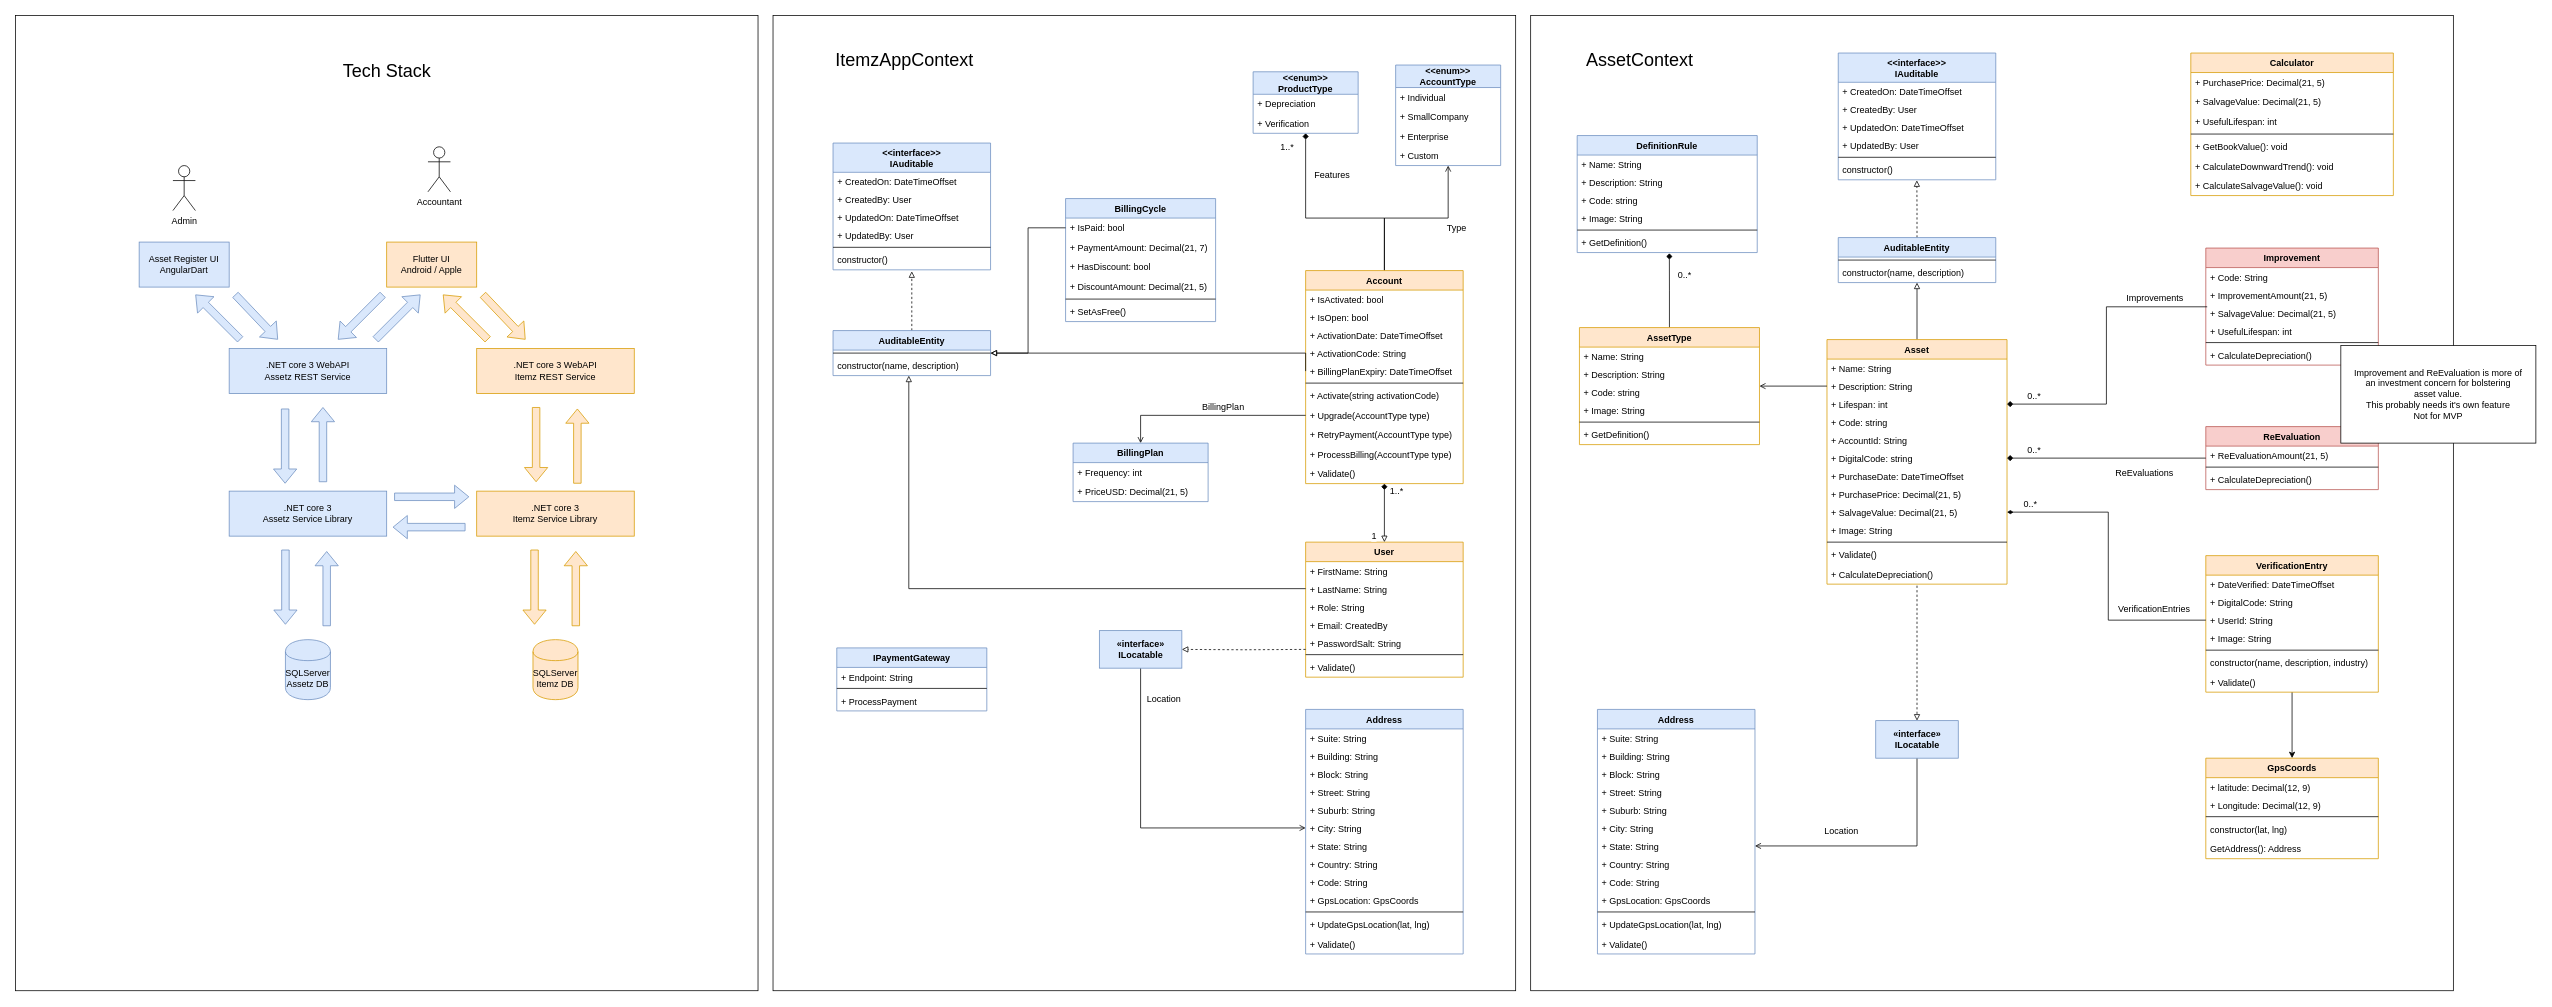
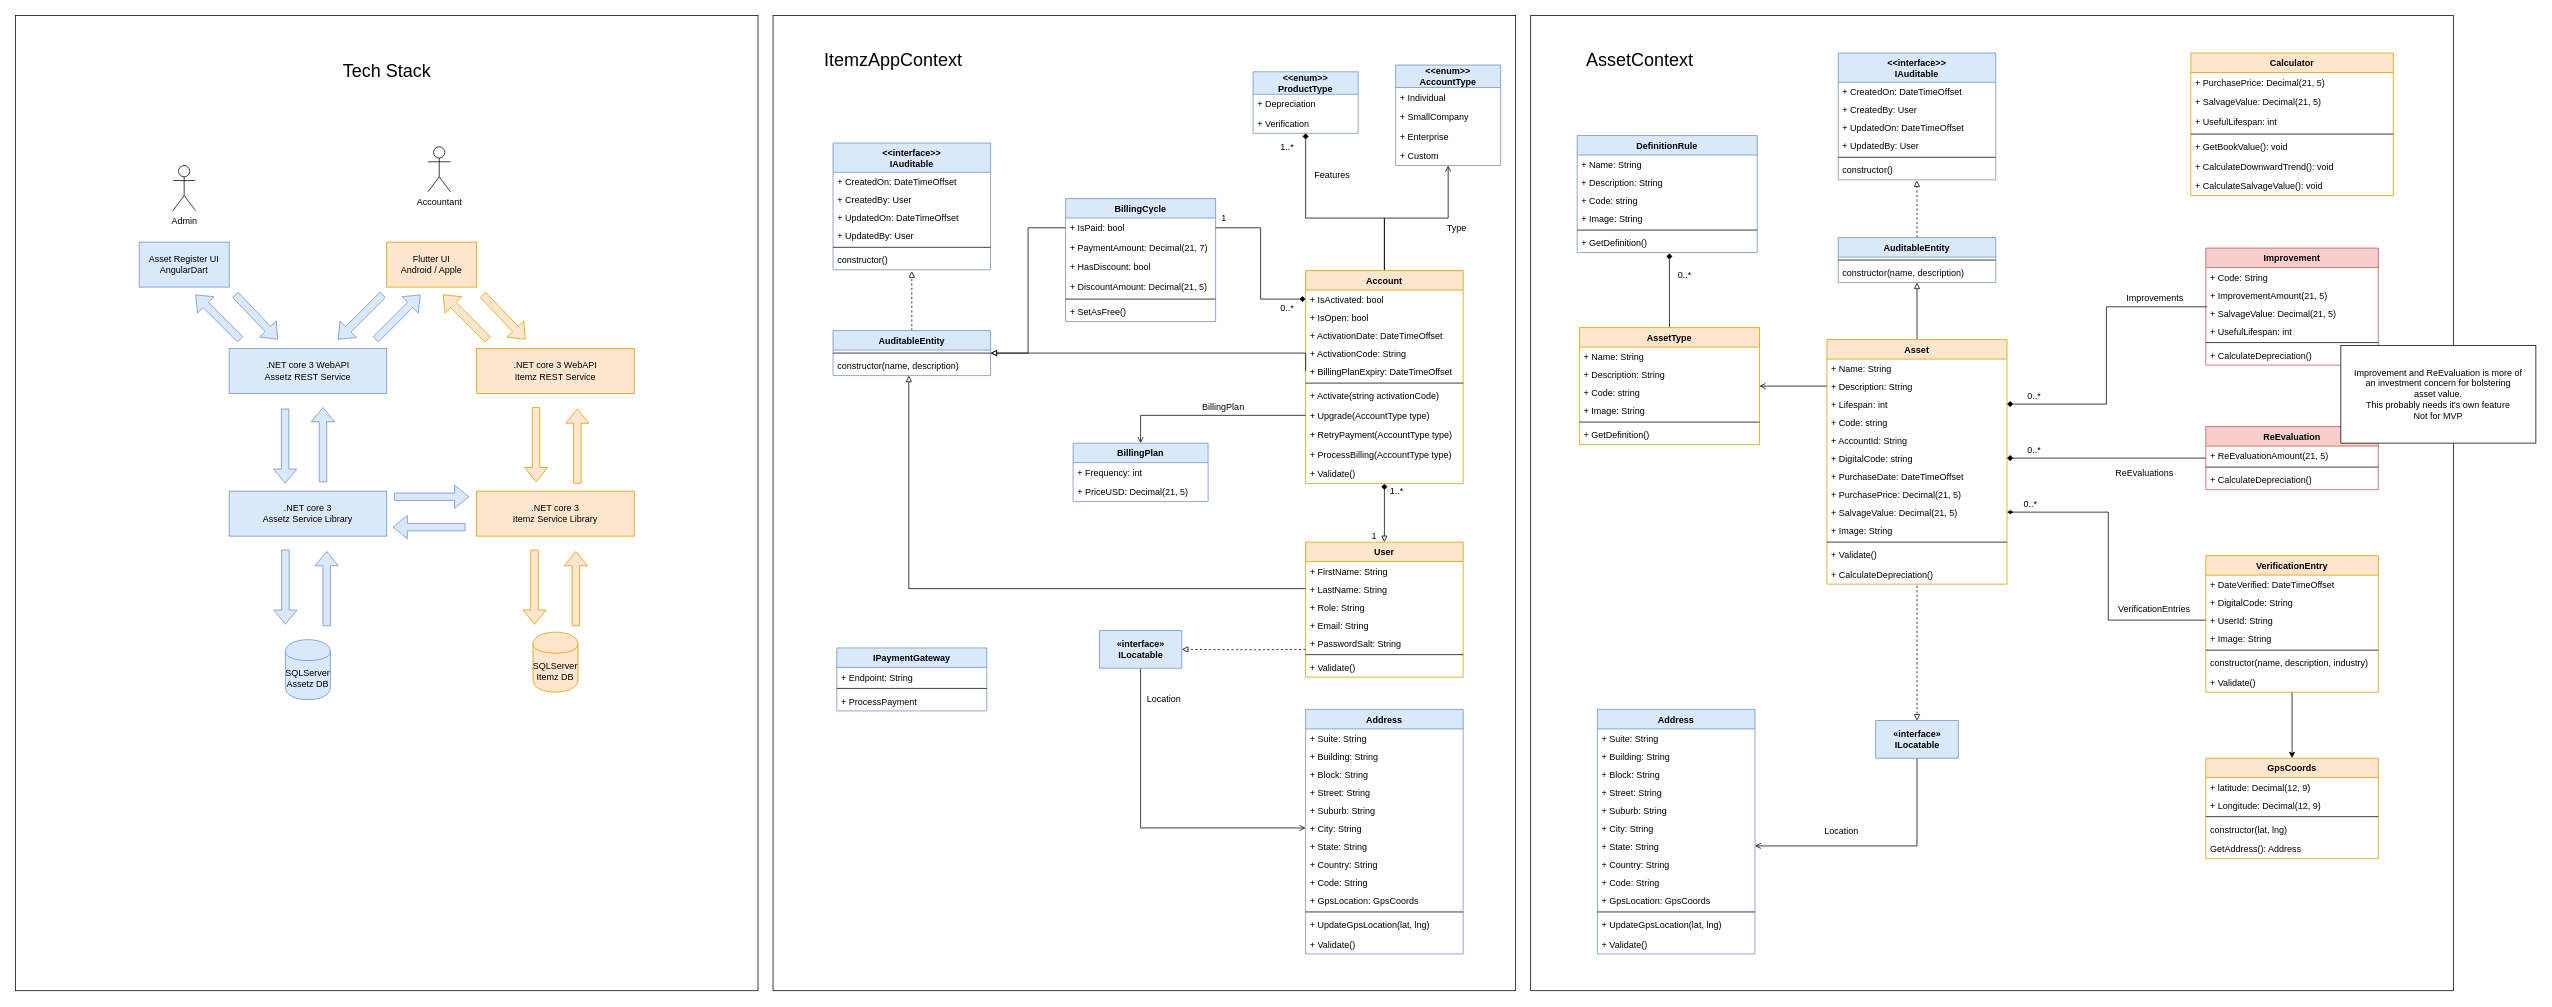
node "ItemzAppContext": moved (904, 60) -> (893, 60)
edge "+ IsPaid: bool" -> "+ IsActivated: bool": added, labels "1", "0..*"
node "+ Email: CreatedBy": label "+ Email: CreatedBy" -> "+ Email: String"
node "SQLServer Itemz DB": moved (555, 669) -> (555, 662)
